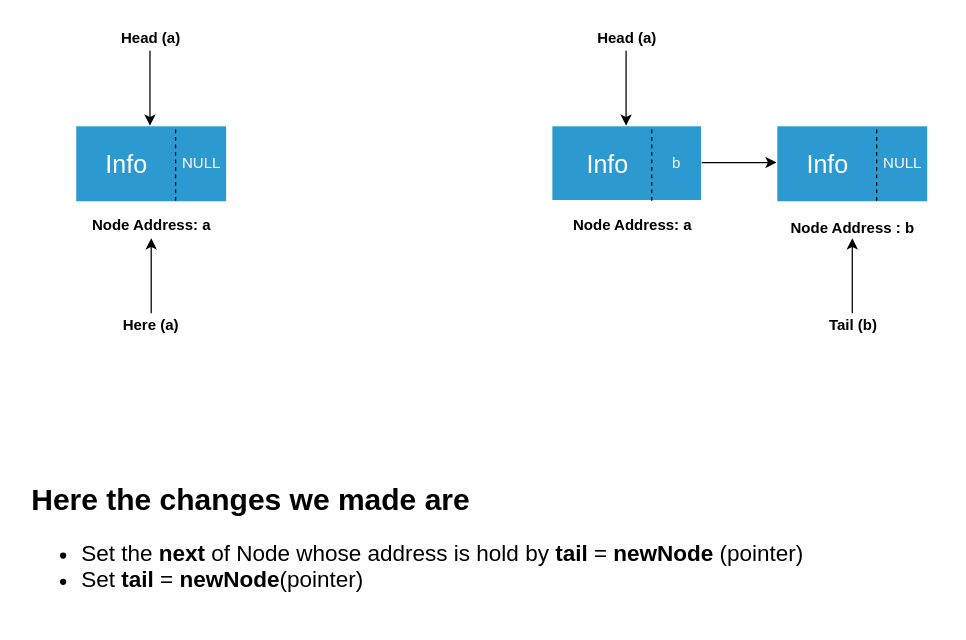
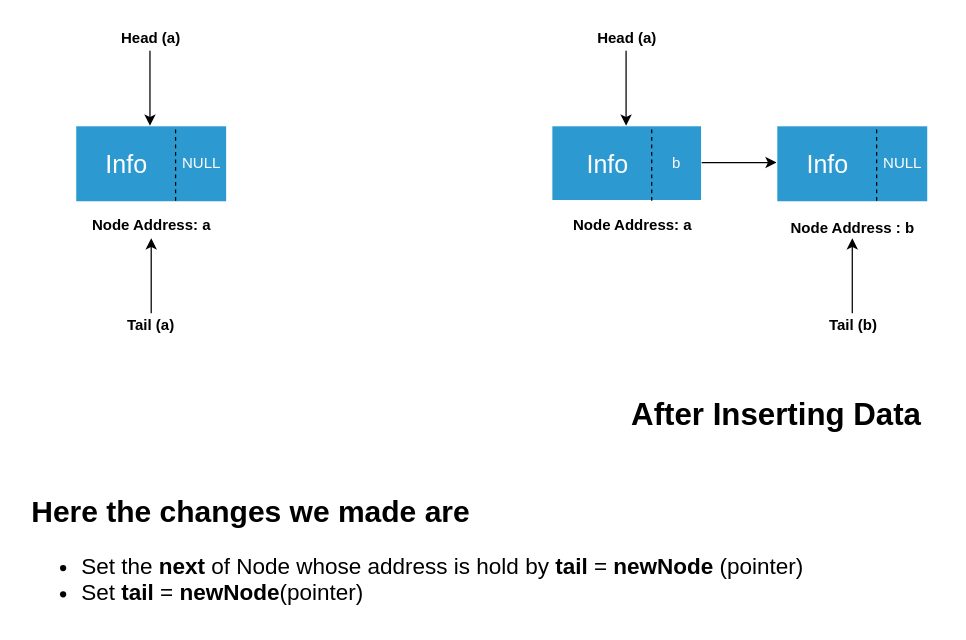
node "Here (a)": label "Here (a)" -> "Tail (a)"
node "After Inserting Data": added
node "Here the changes we made are Set the next of Node whose address is hold by tail = newNode (pointer) Set tail = newNode(pointer)": moved (426, 538) -> (426, 551)
